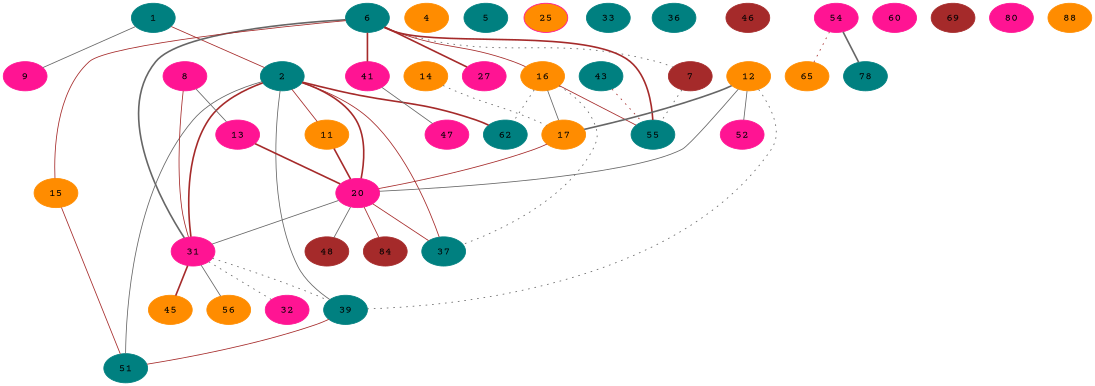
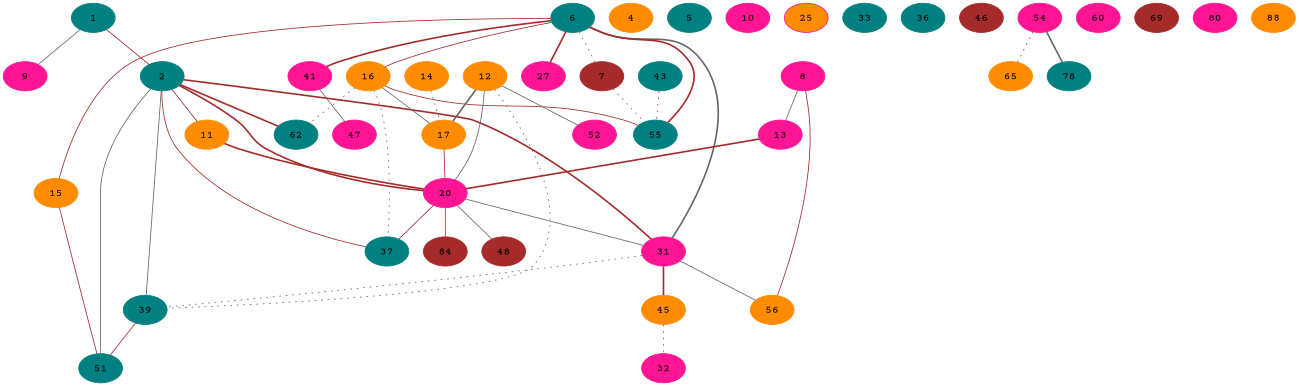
node "10": added
edge "8" -- "31": now "8" -- "56"
edge "31" -- "32": now "45" -- "32"
